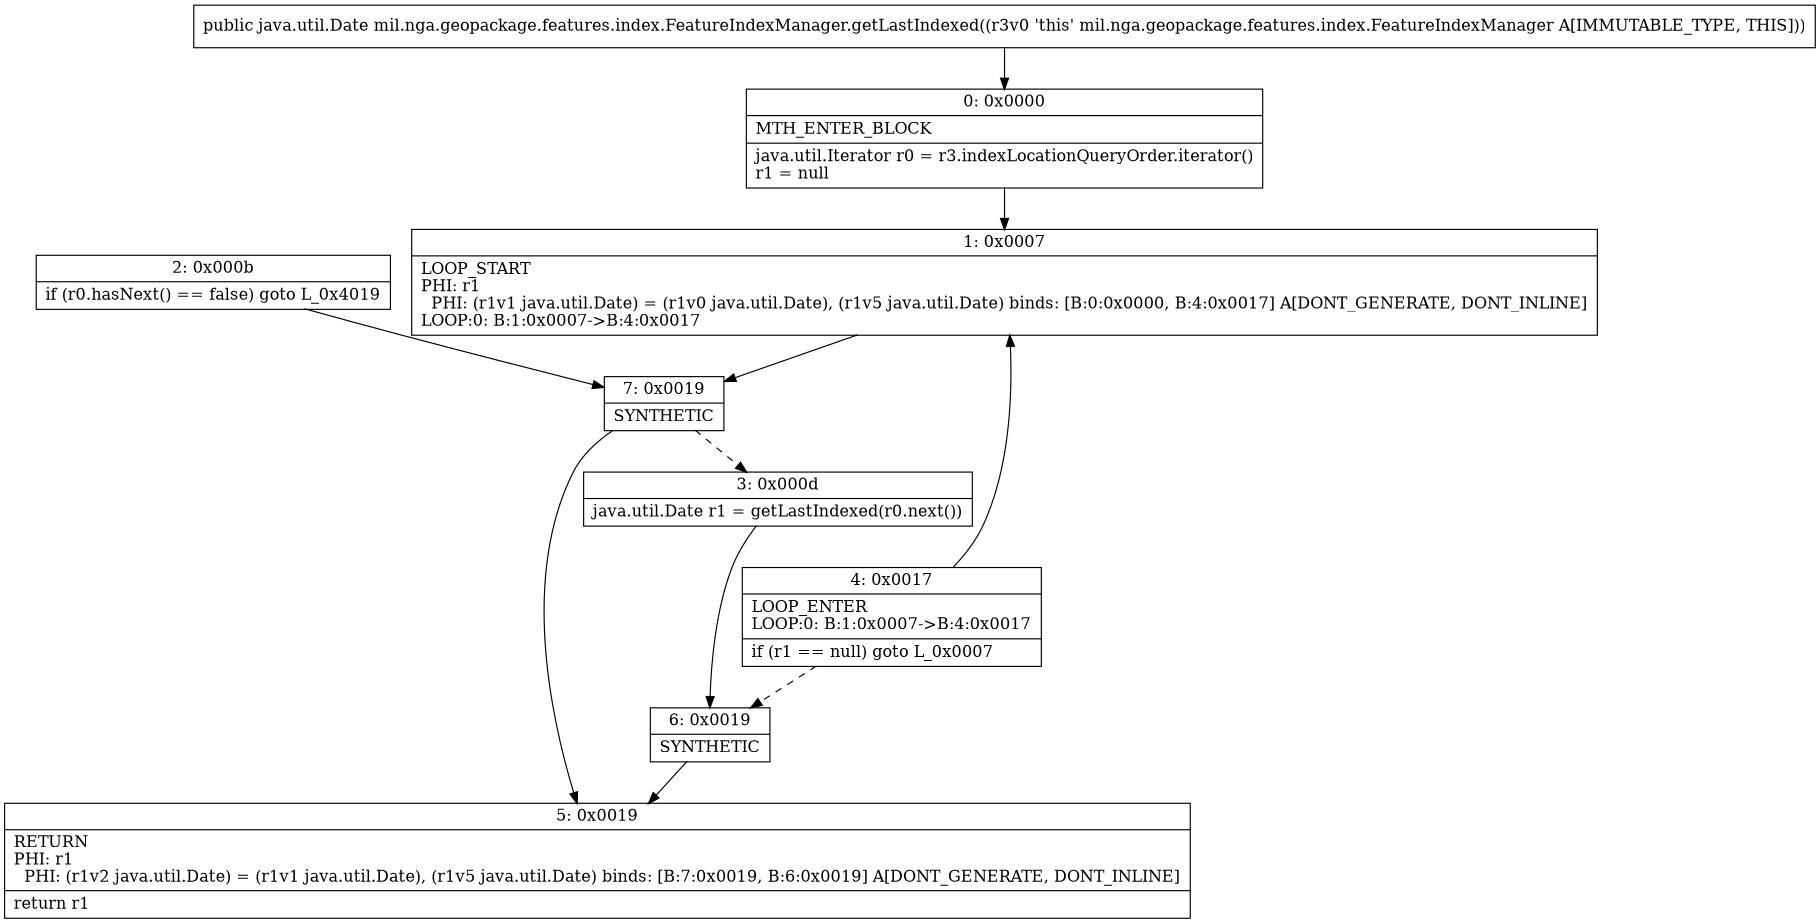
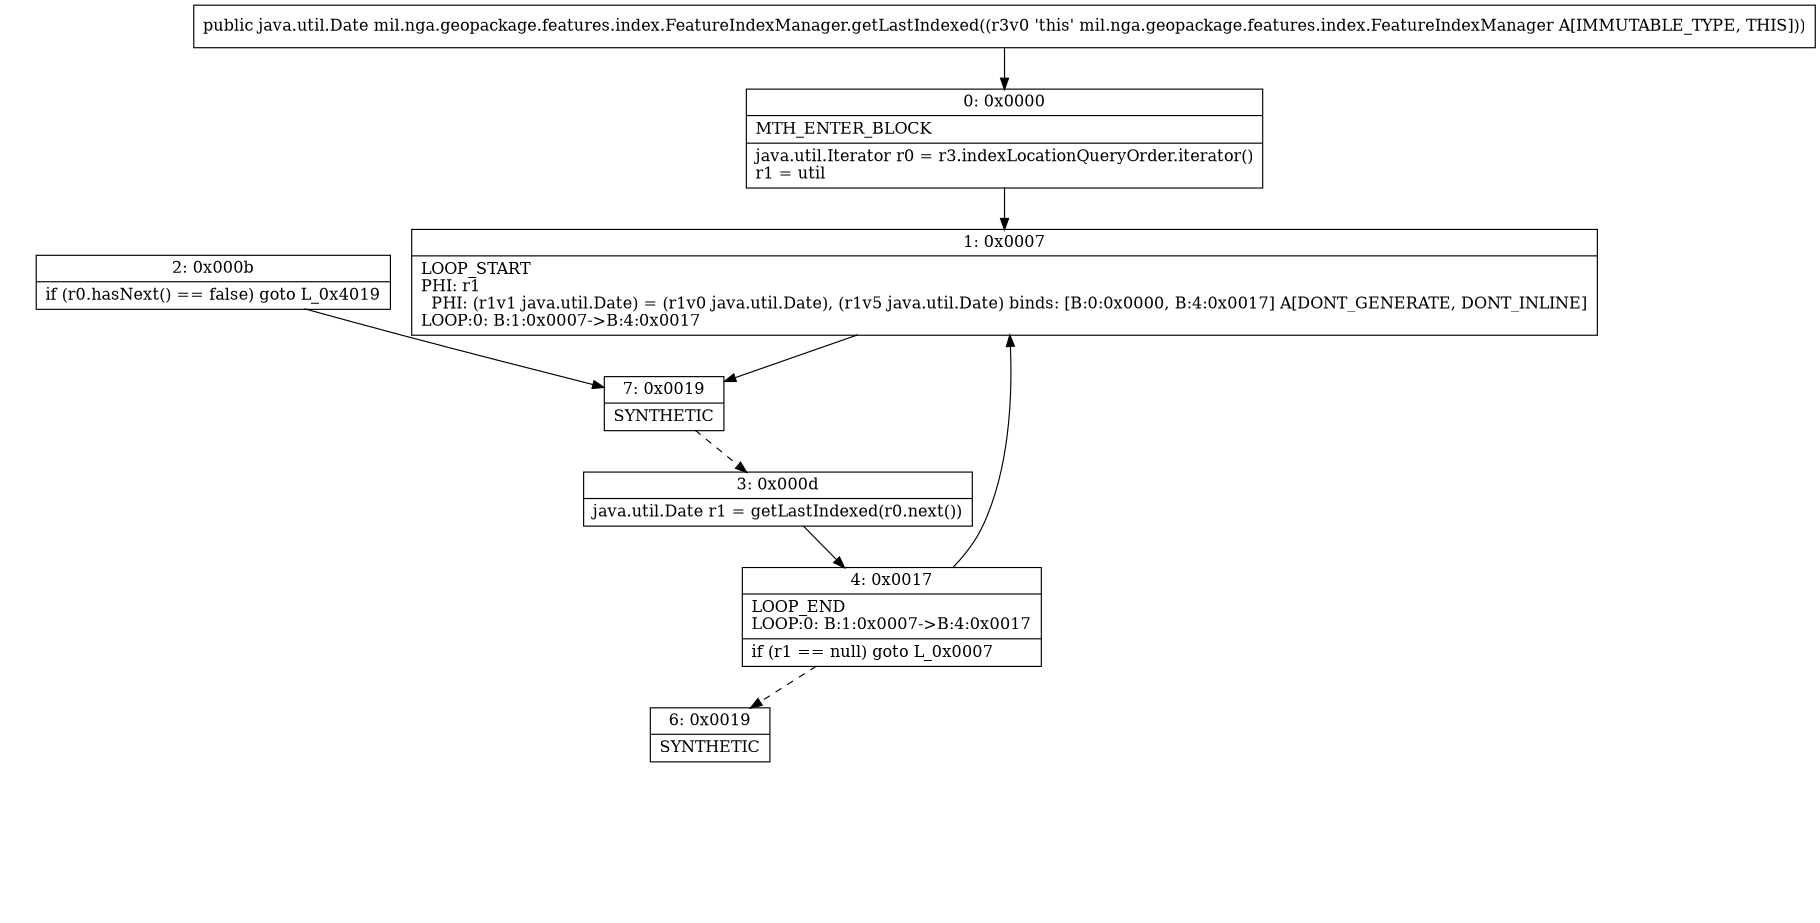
node "0: 0x0000": text "r1 = null" -> "r1 = util"
edge "3: 0x000d" -> "6: 0x0019": now "3: 0x000d" -> "4: 0x0017"
node "4: 0x0017": text "LOOP_ENTER" -> "LOOP_END"
node "5: 0x0019": removed
